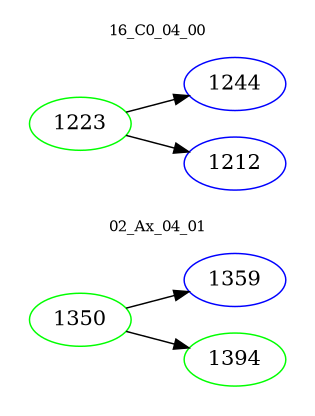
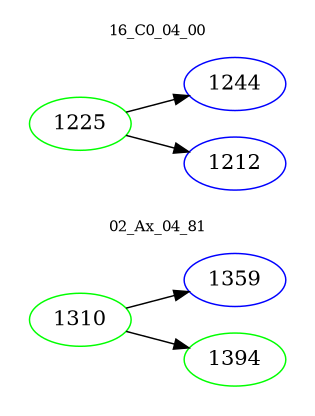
node "1223": label "1223" -> "1225"
cluster "02_Ax_04_01": label "02_Ax_04_01" -> "02_Ax_04_81"
node "1350": label "1350" -> "1310"
